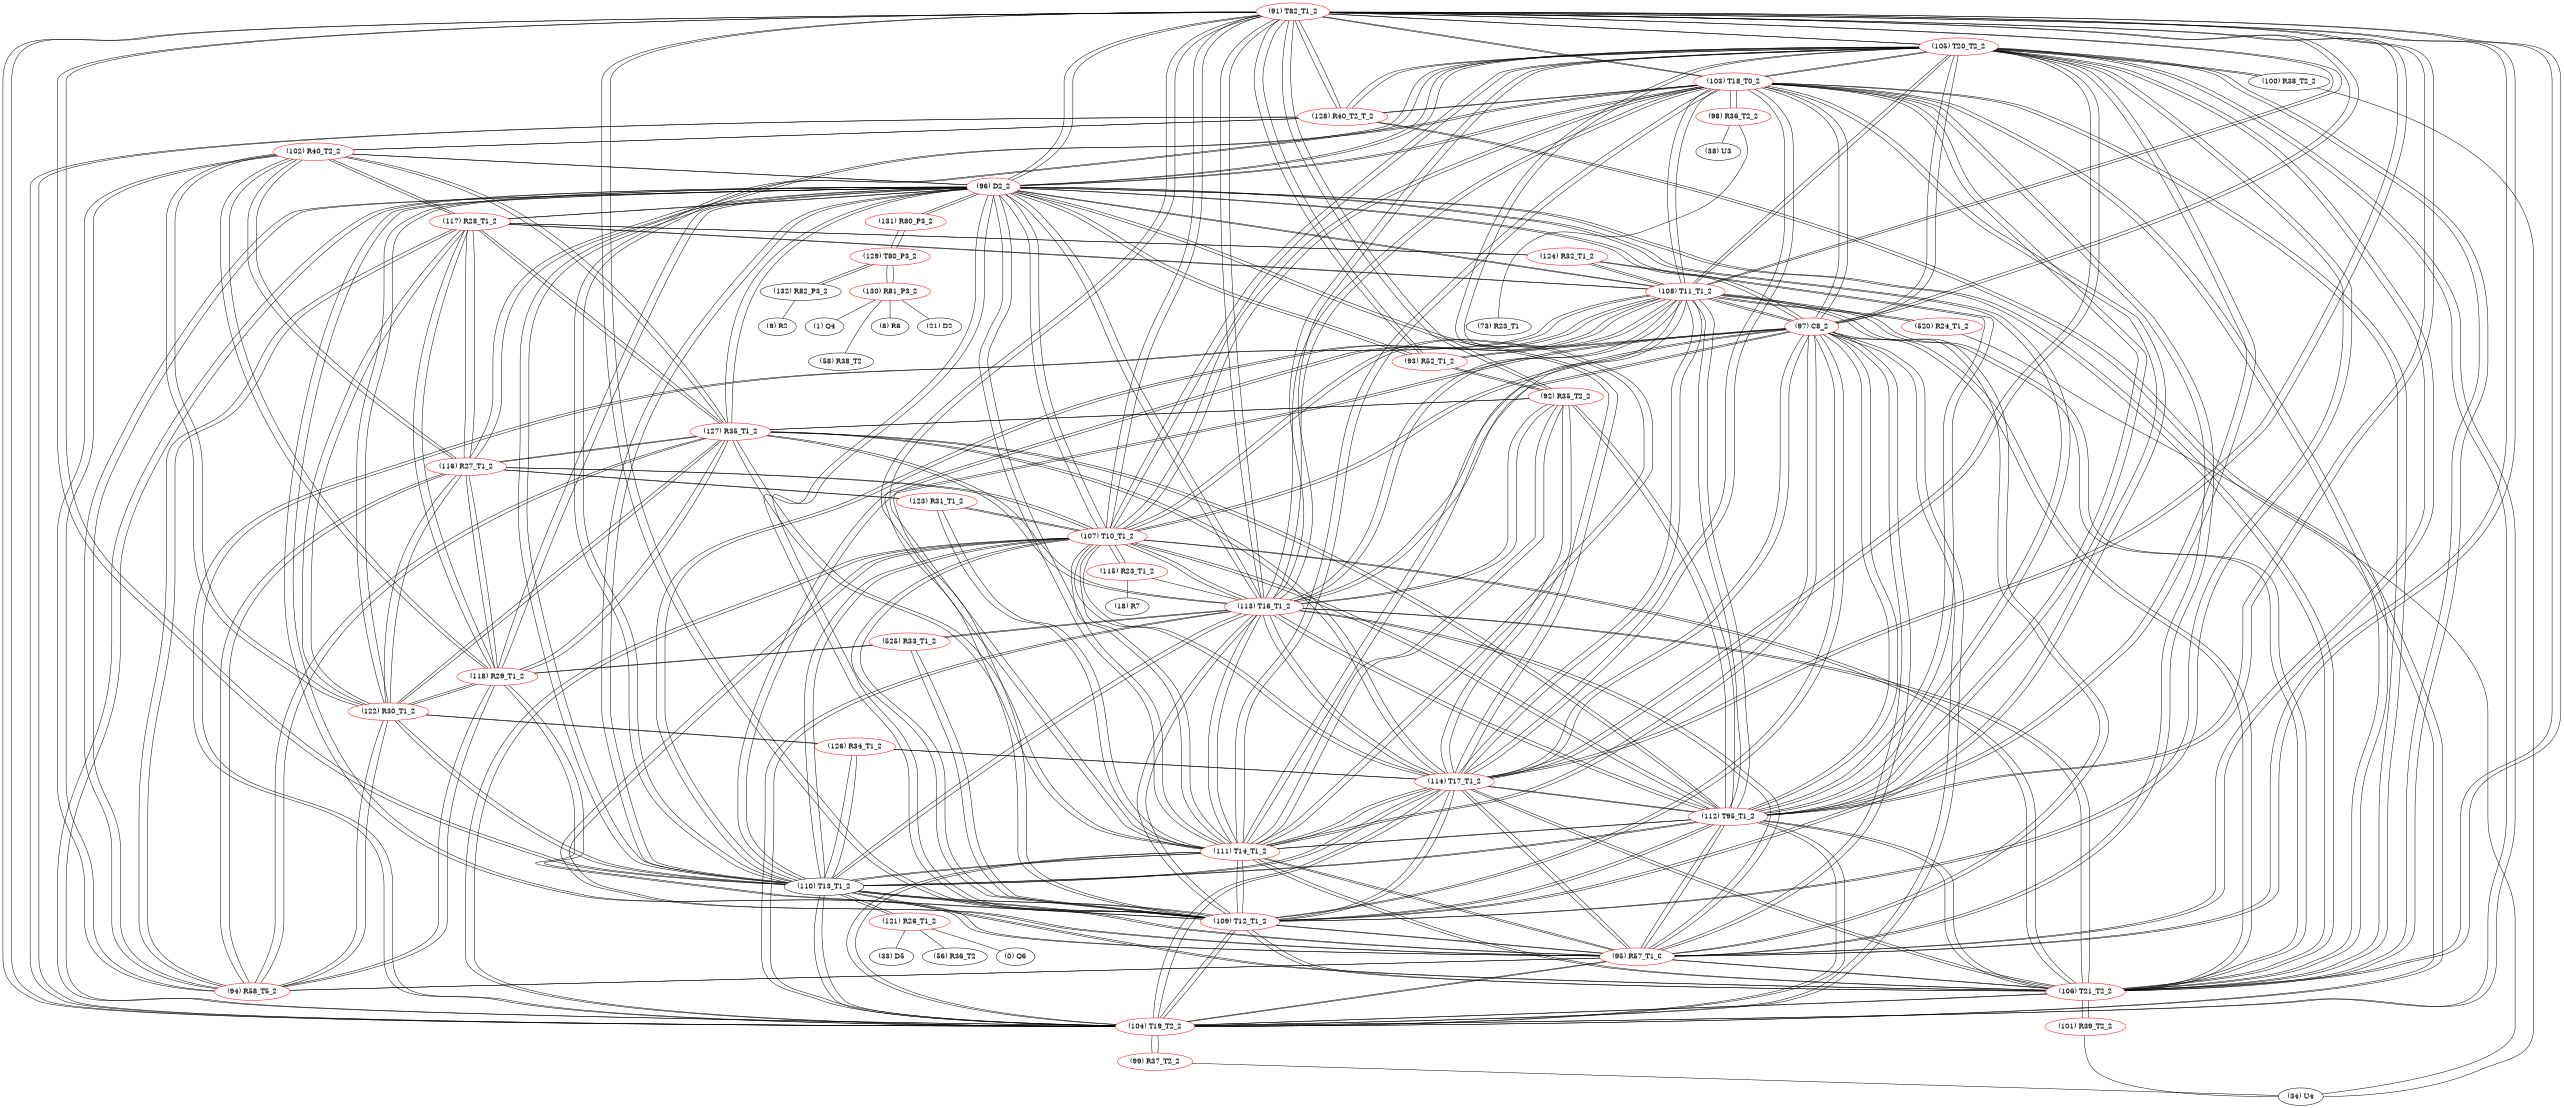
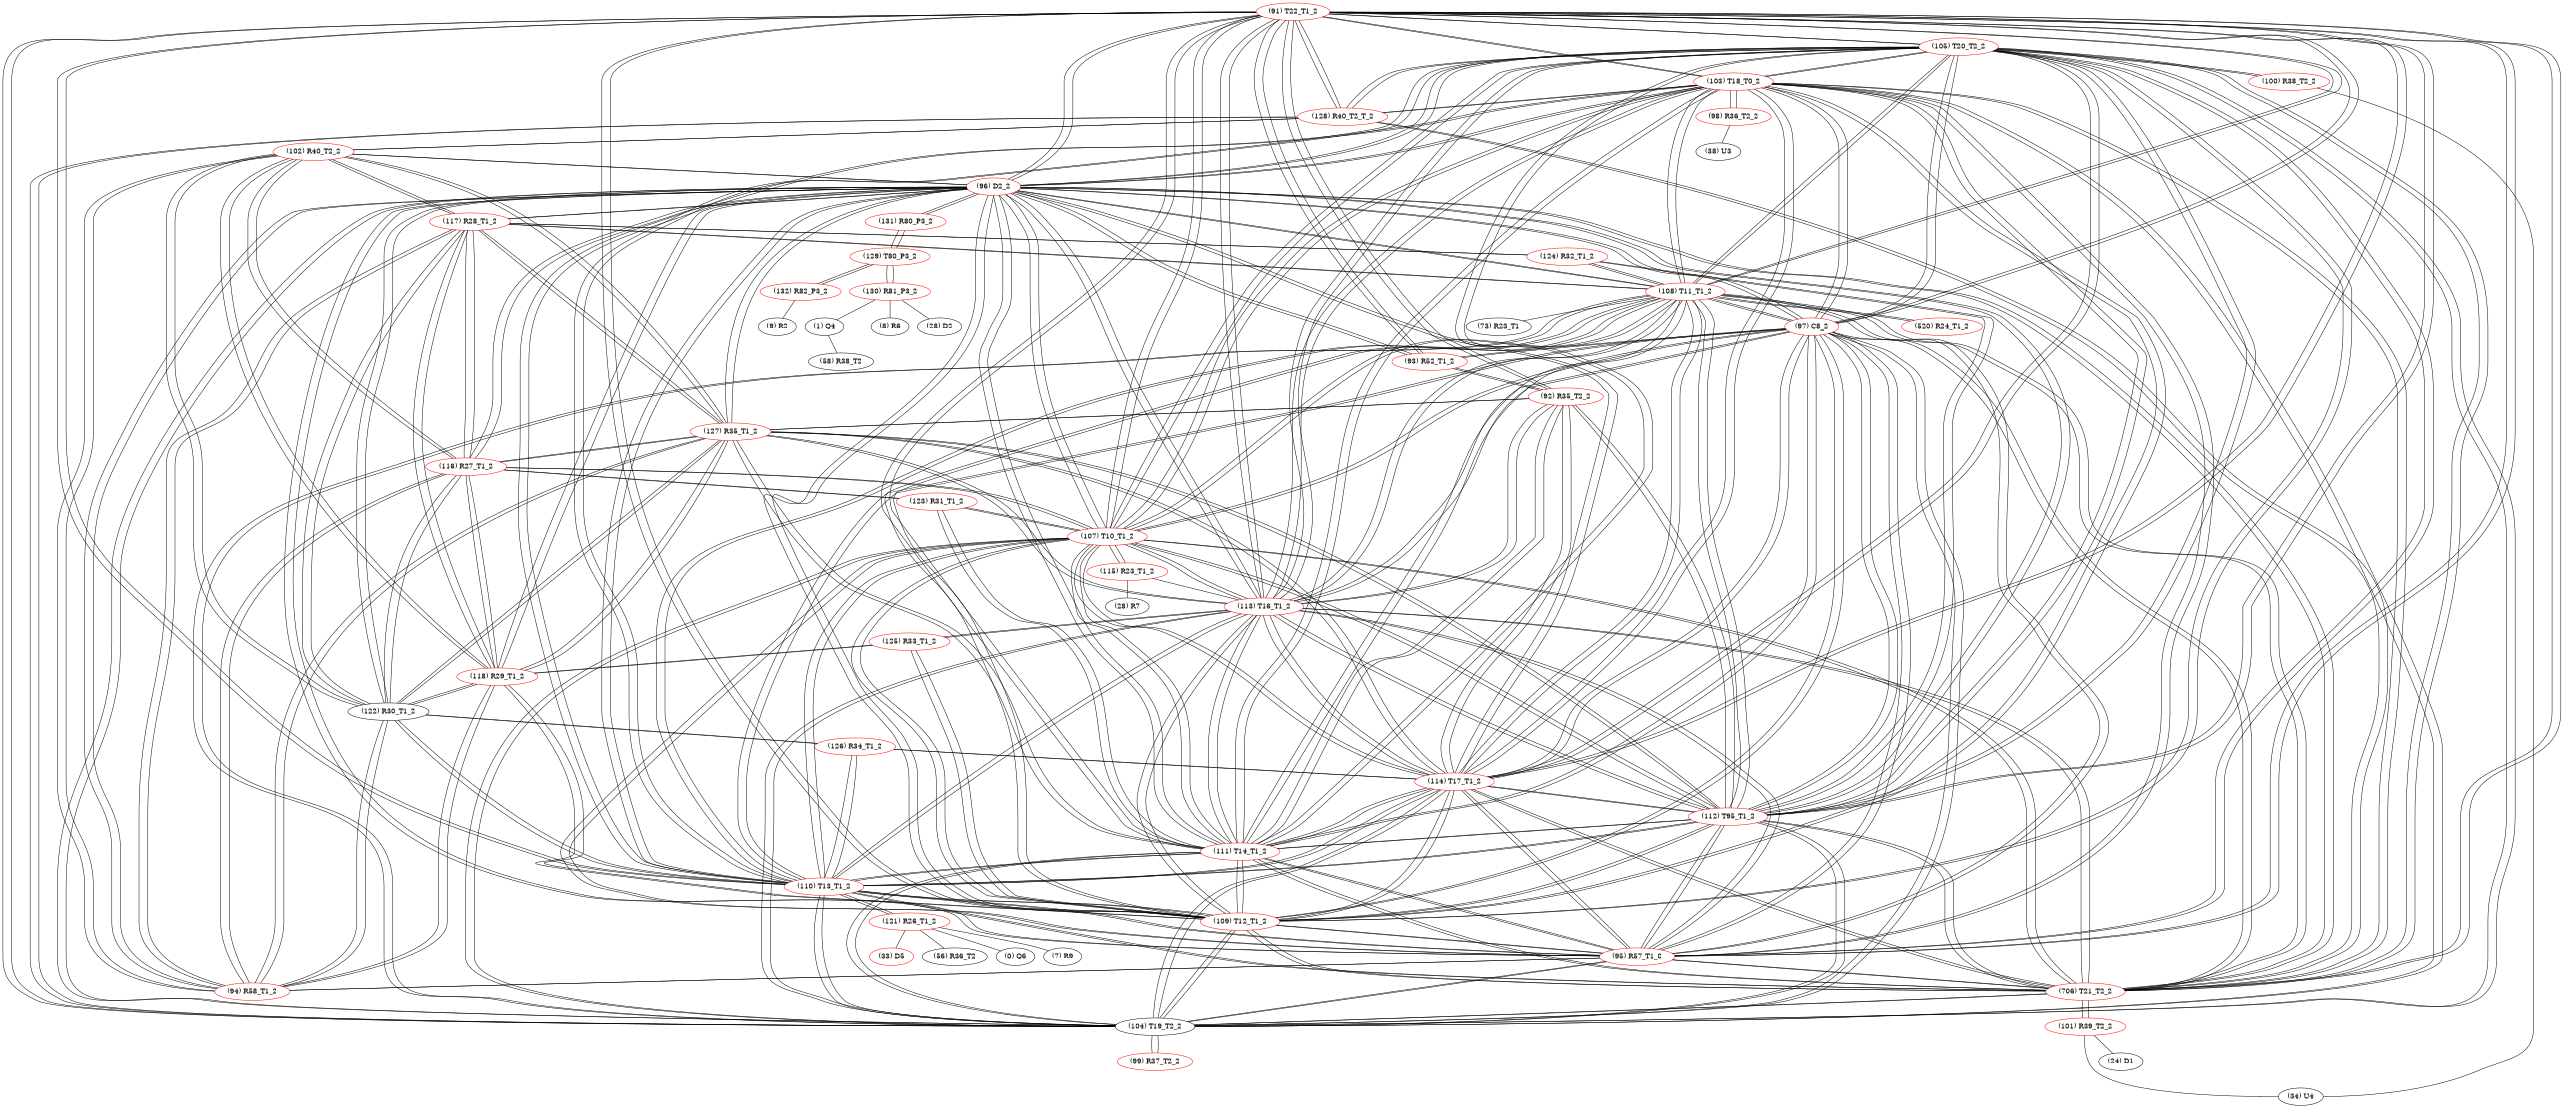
node "(91) T82_T1_2": label "(91) T82_T1_2" -> "(91) T22_T1_2"
node "(100) R38_T2_2": color black -> red
edge "(98) R36_T2_2" -- "(73) R23_T1": now "(108) T11_T1_2" -- "(73) R23_T1"
node "(132) R82_P3_2": color black -> red
edge "(130) R81_P3_2" -- "(58) R38_T2": now "(1) Q4" -- "(58) R38_T2"
node "(21) D2": label "(21) D2" -> "(28) D2"
node "(18) R7": label "(18) R7" -> "(28) R7"
node "(525) R33_T1_2": label "(525) R33_T1_2" -> "(125) R33_T1_2"
edge "(520) R24_T1_2" -- "(34) U4": removed
node "(122) R30_T1_2": color red -> black
node "(110) T13_T1_2": color black -> red
node "(33) D5": color black -> red
node "(7) R9": added
node "(94) R58_T5_2": label "(94) R58_T5_2" -> "(94) R58_T1_2"
node "(106) T21_T2_2": label "(106) T21_T2_2" -> "(706) T21_T2_2"
node "(104) T19_T2_2": color red -> black
node "(24) D1": added
edge "(99) R37_T2_2" -- "(34) U4": removed
